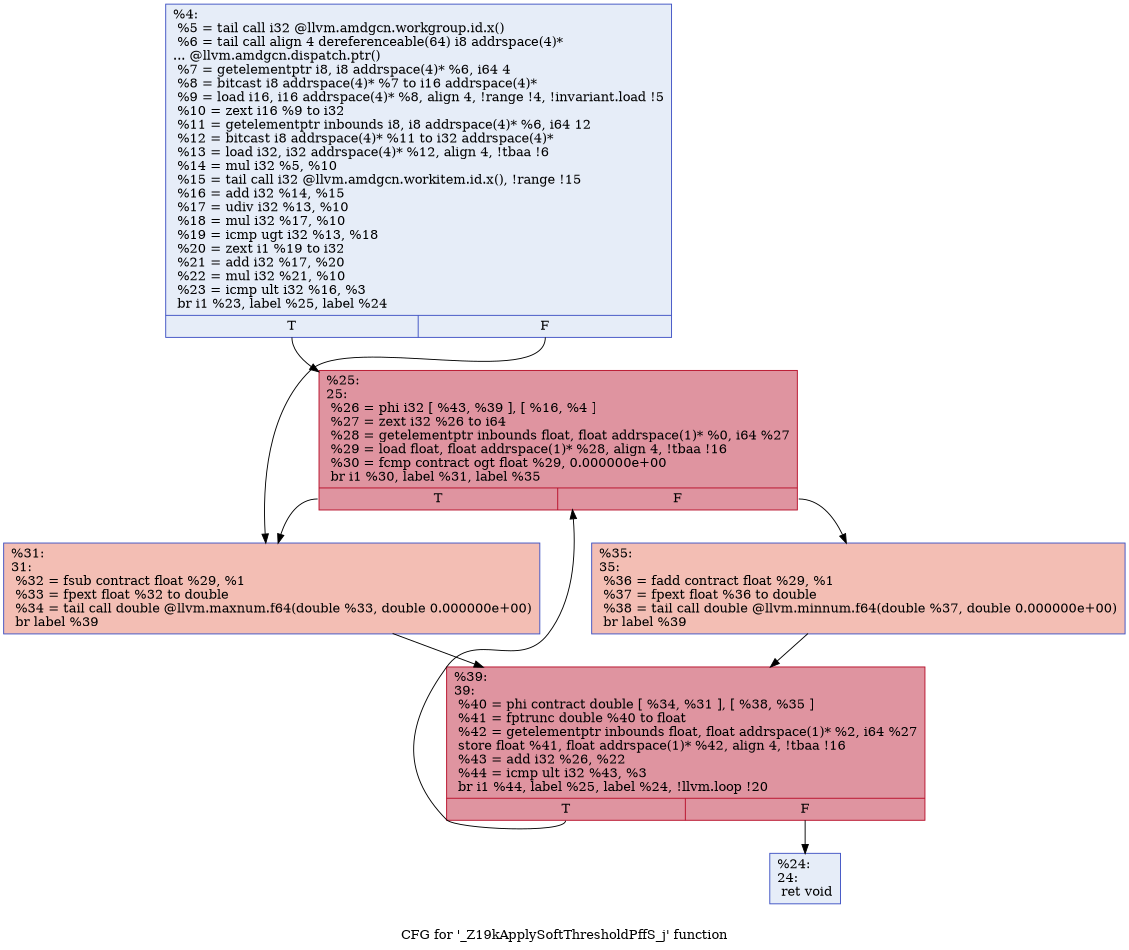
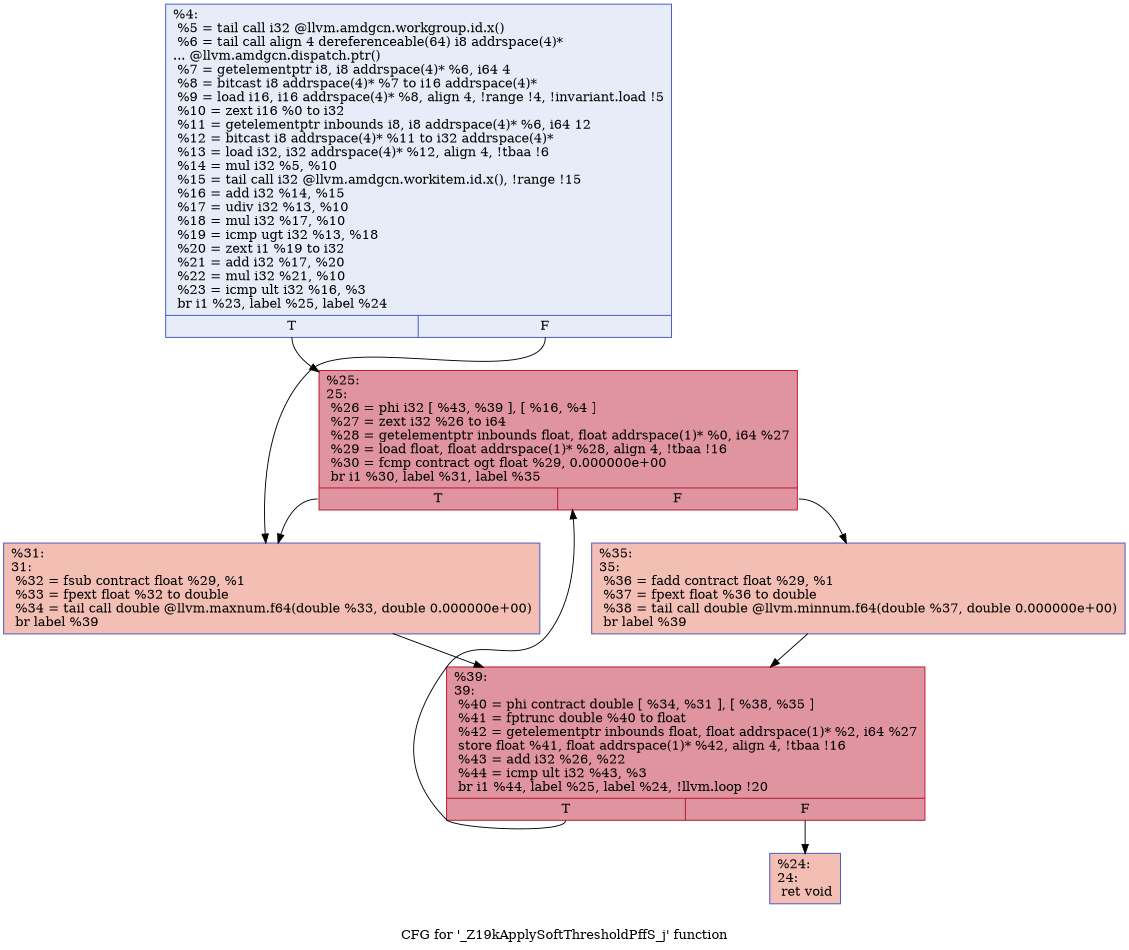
node "%4:": text "%10 = zext i16 %9 to i32" -> "%10 = zext i16 %0 to i32"
node "%24:": fillcolor #c7d7f070 -> #e36c5570
